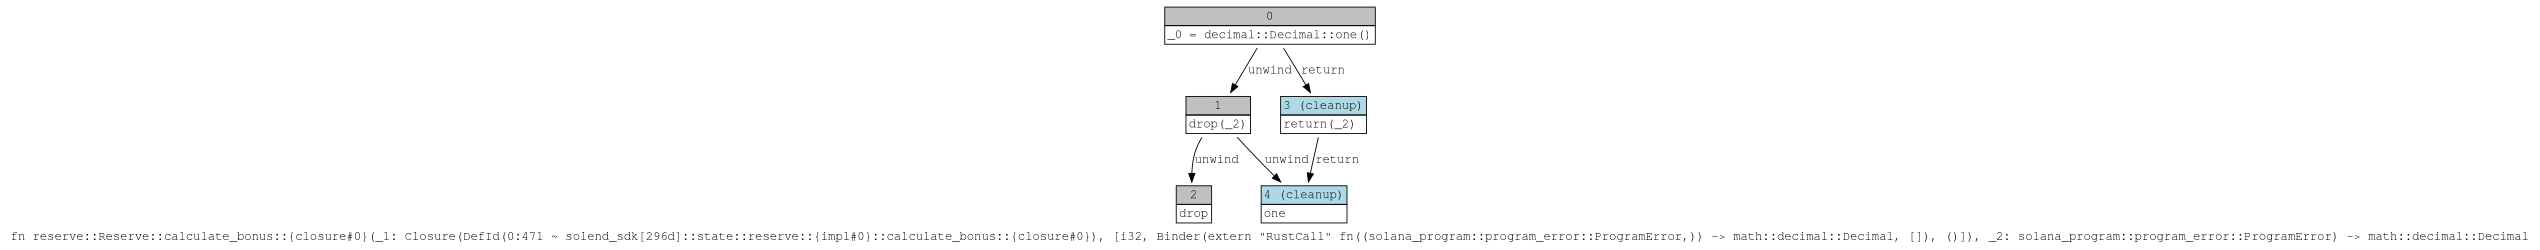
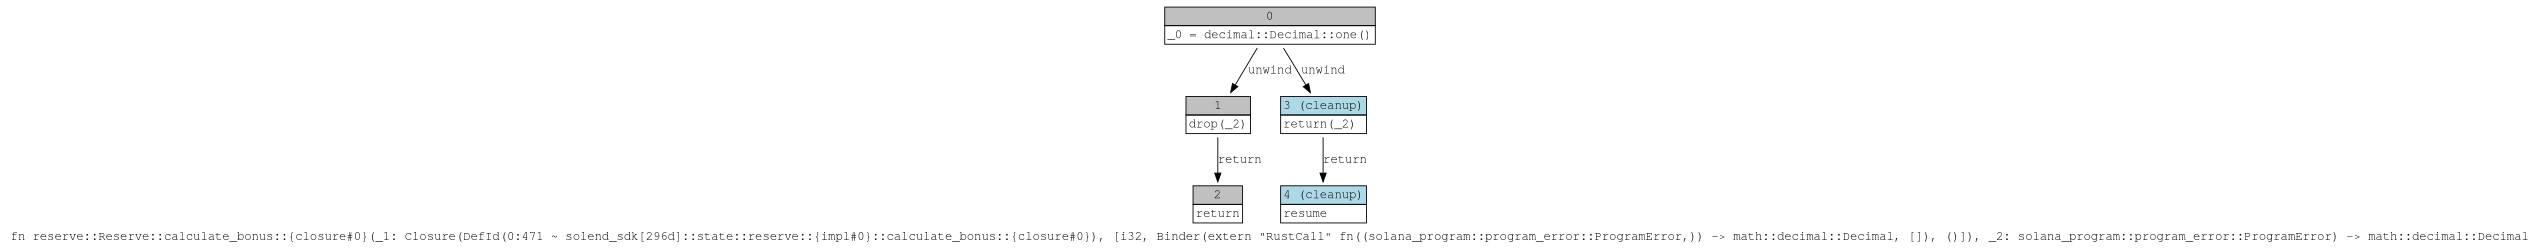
edge "0" -> "3 (cleanup)": label "return" -> "unwind"
edge "1" -> "4 (cleanup)": removed, label "unwind"
edge "1" -> "2": label "unwind" -> "return"
node "2": text "drop" -> "return"
node "4 (cleanup)": text "one" -> "resume"
